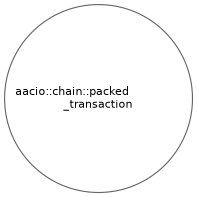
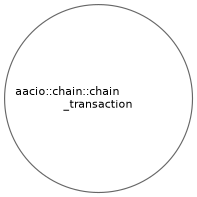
node "aacio::chain::packed _transaction": label "aacio::chain::packed _transaction" -> "aacio::chain::chain _transaction"
